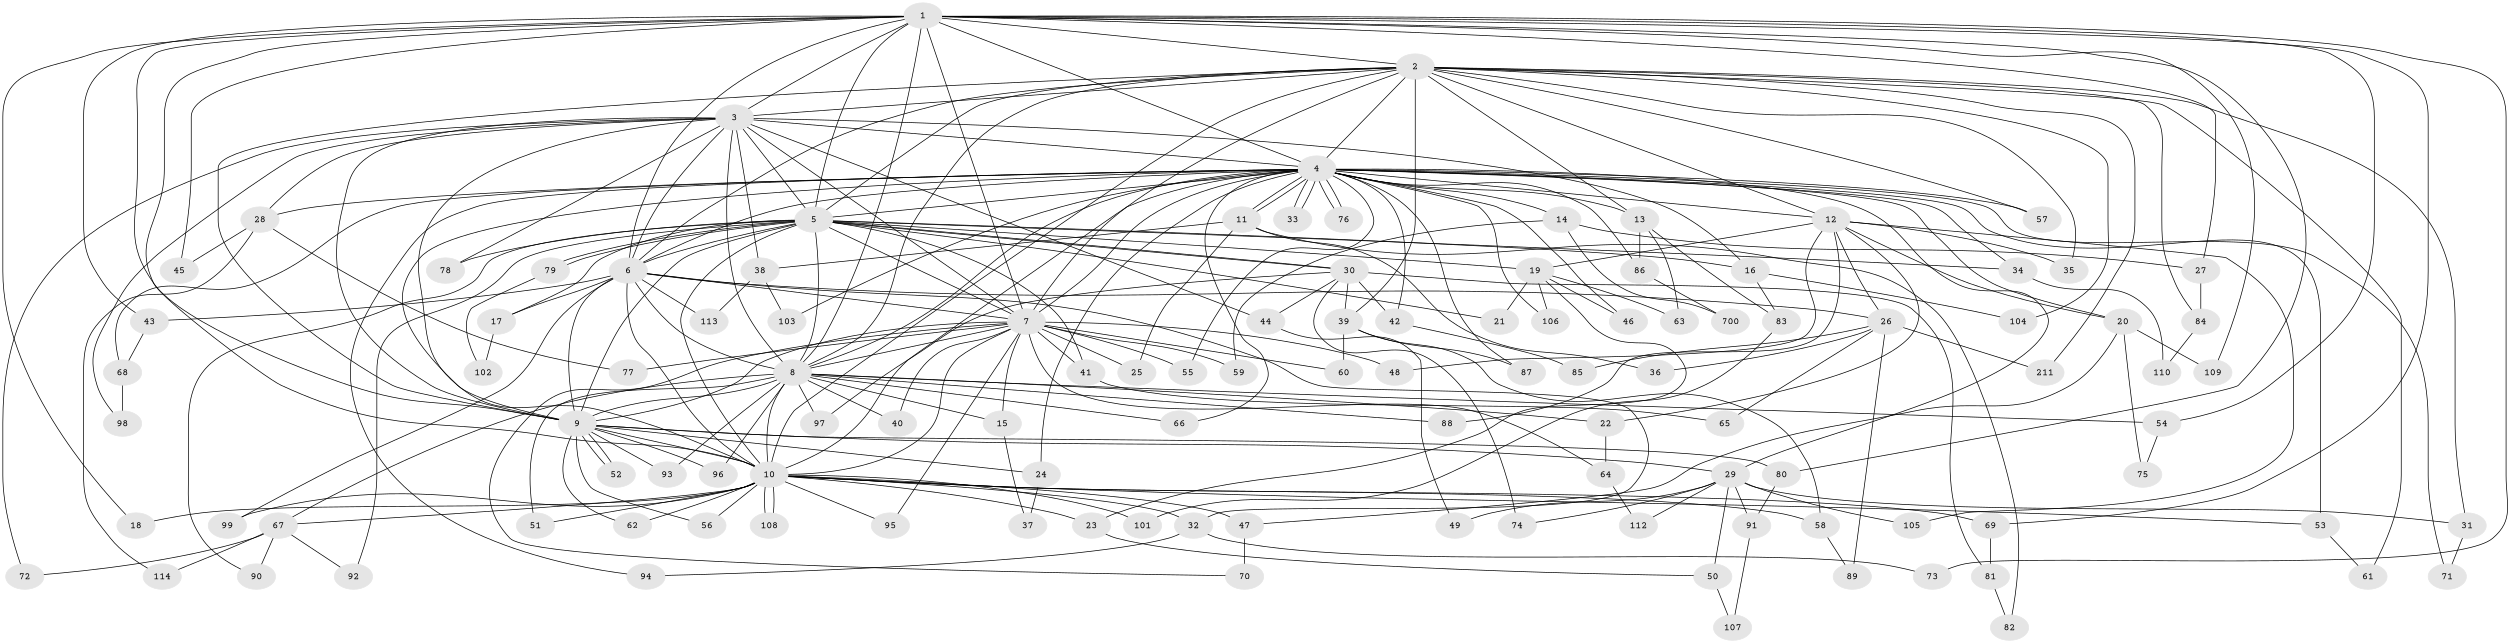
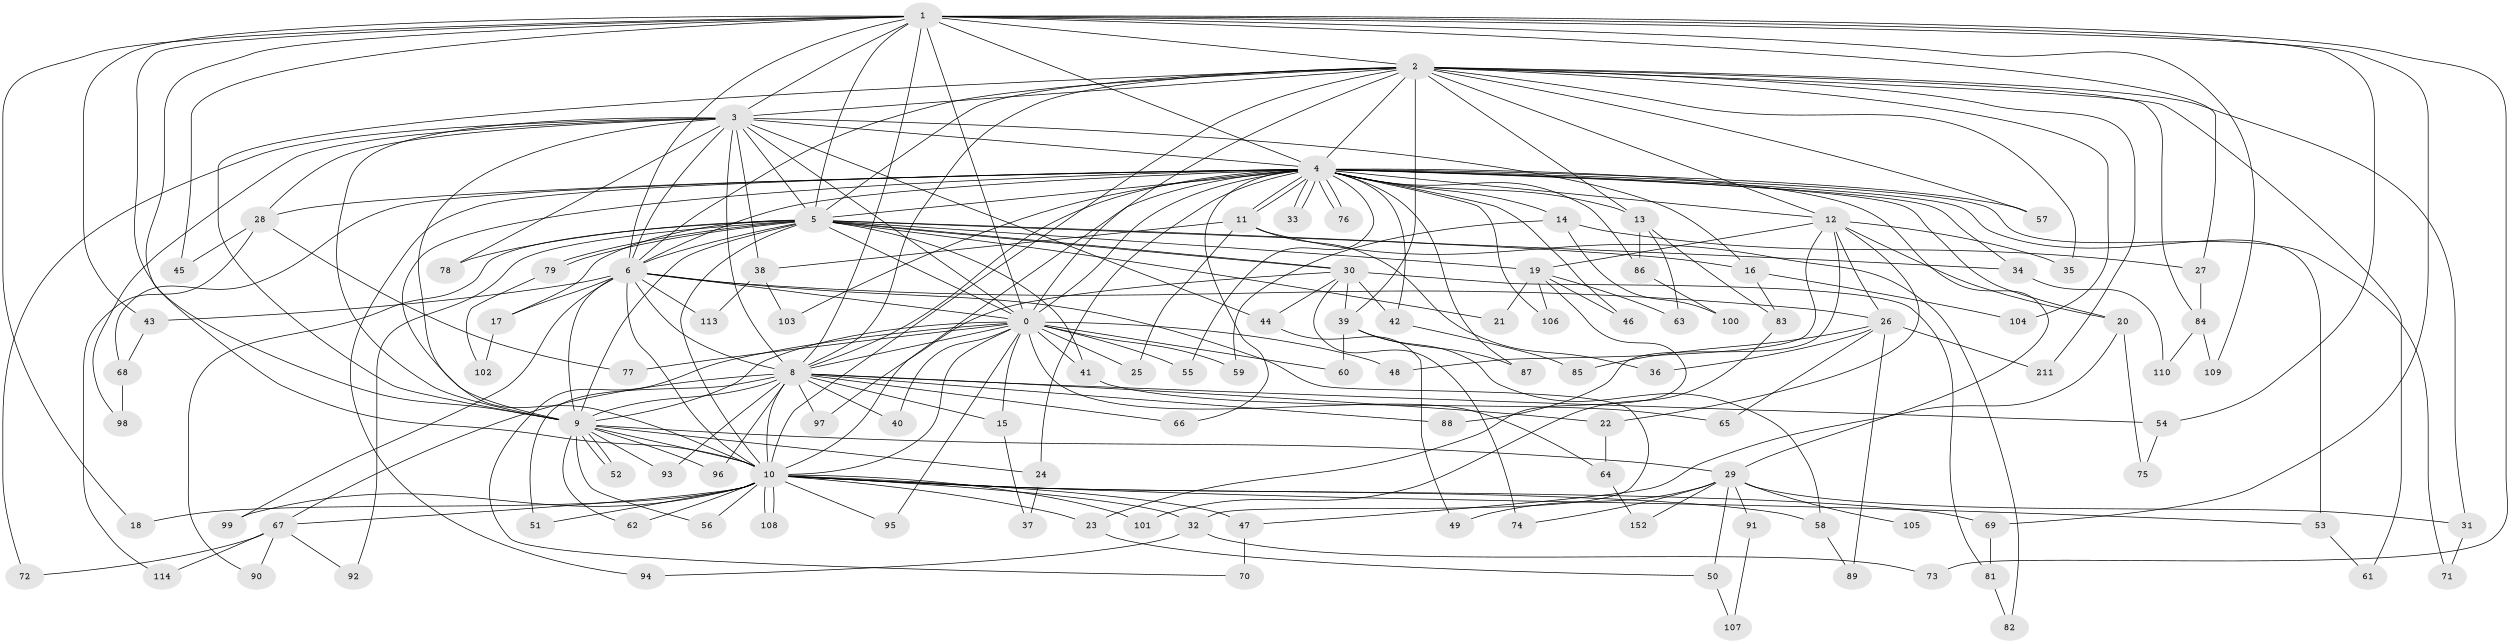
edge "5" -- "8": removed
node "7": label "7" -> "0"
node "700": label "700" -> "100"
edge "12" -- "105": removed
edge "20" -- "109": now "84" -- "109"
node "80": removed
node "112": label "112" -> "152"
